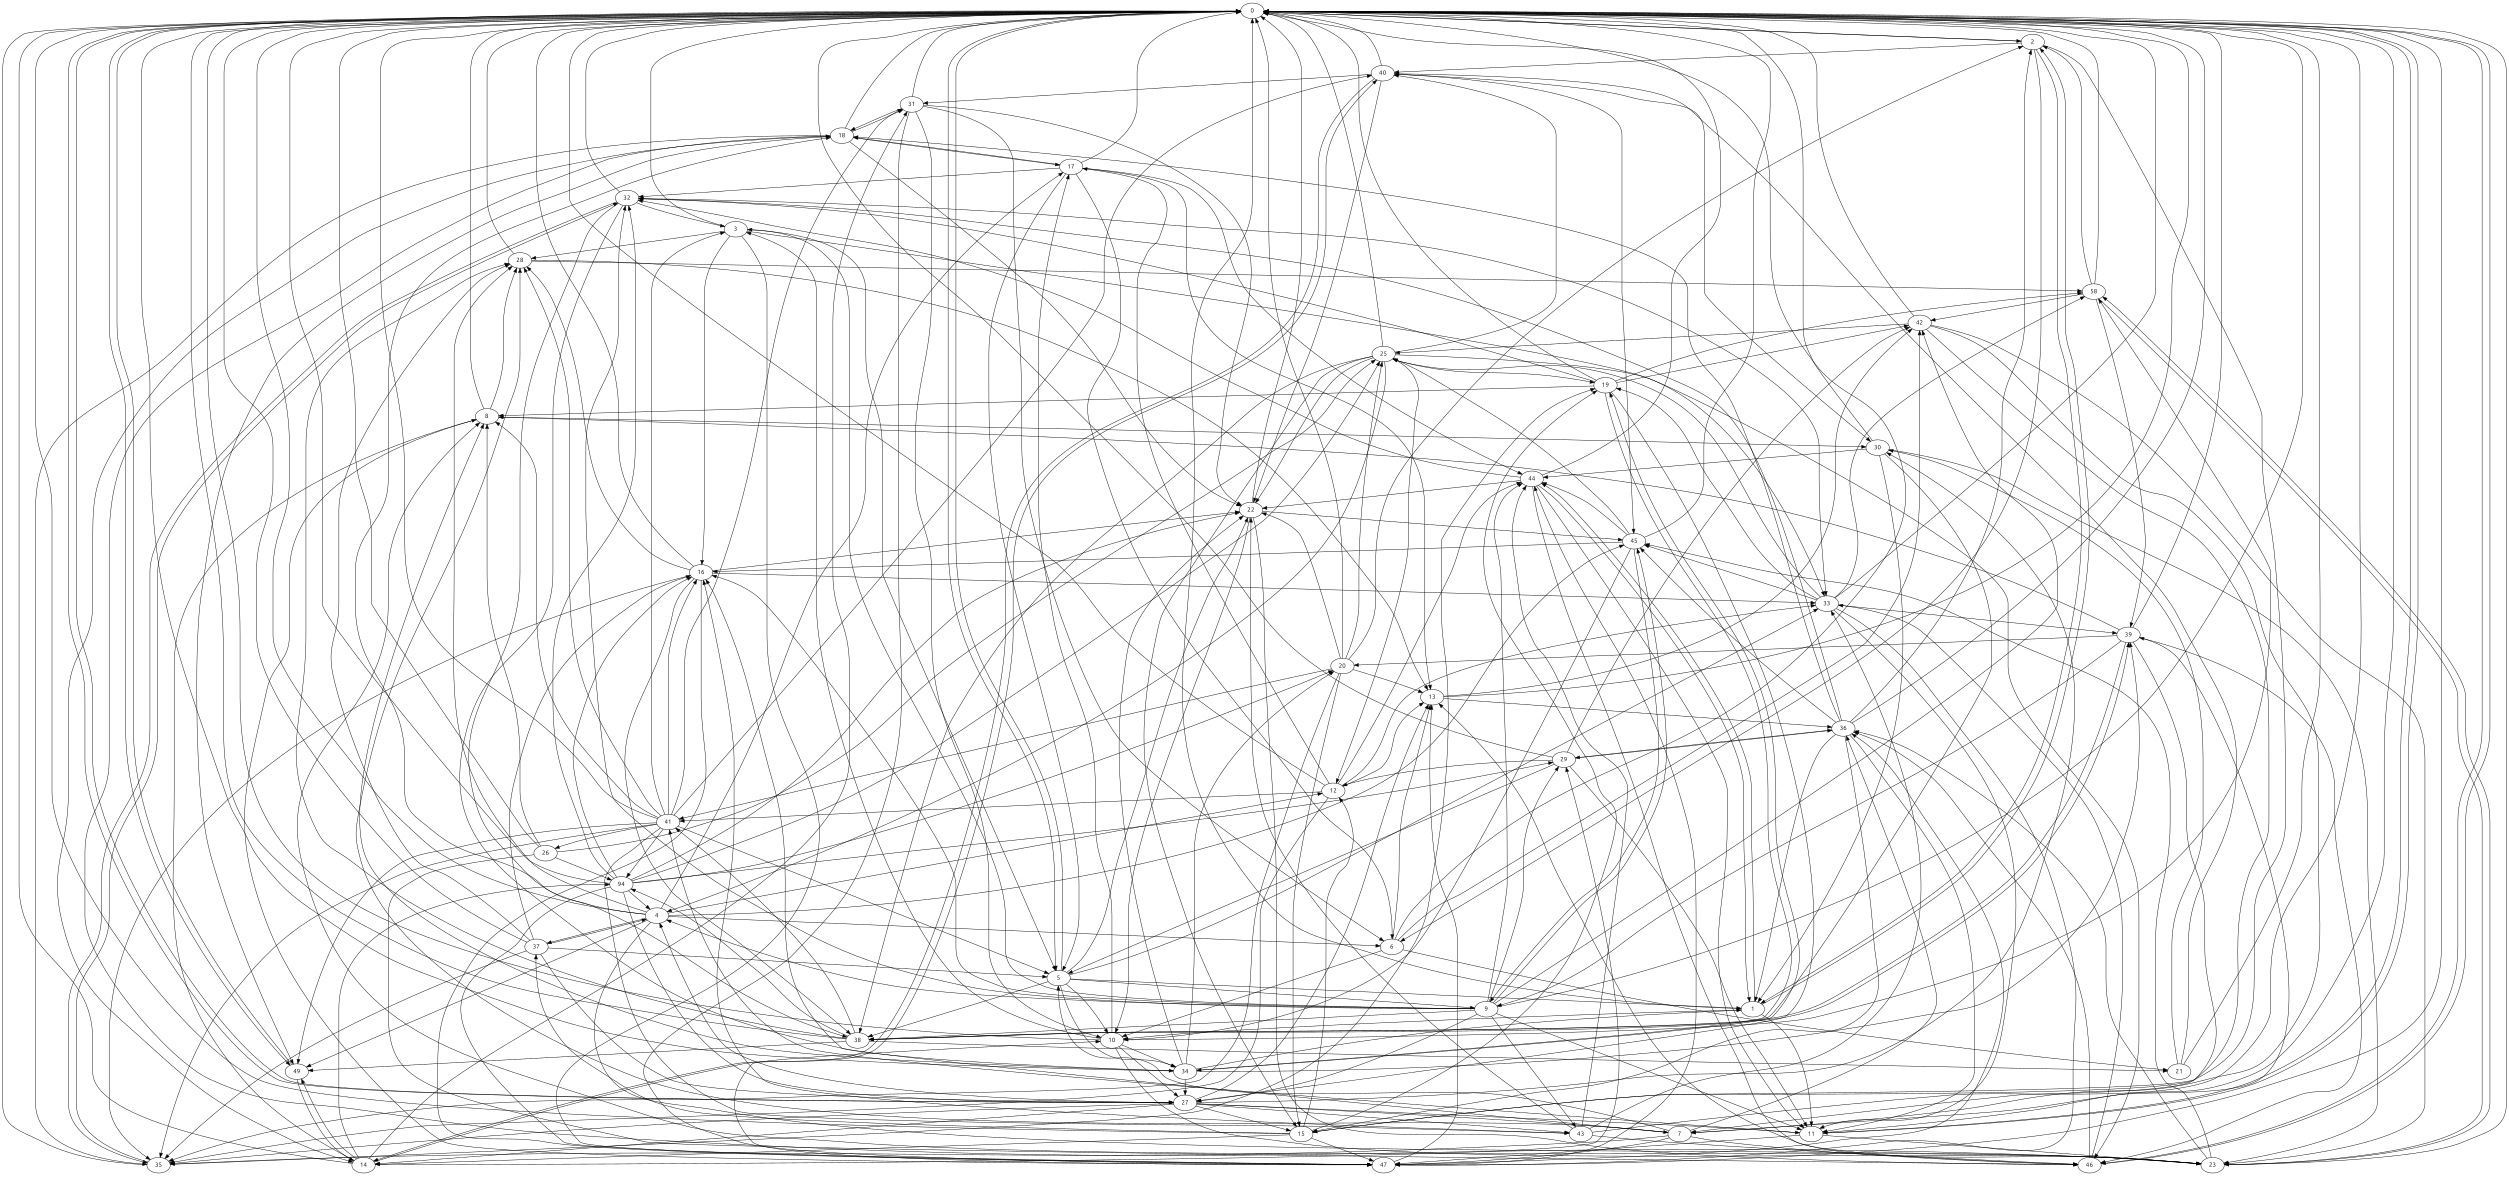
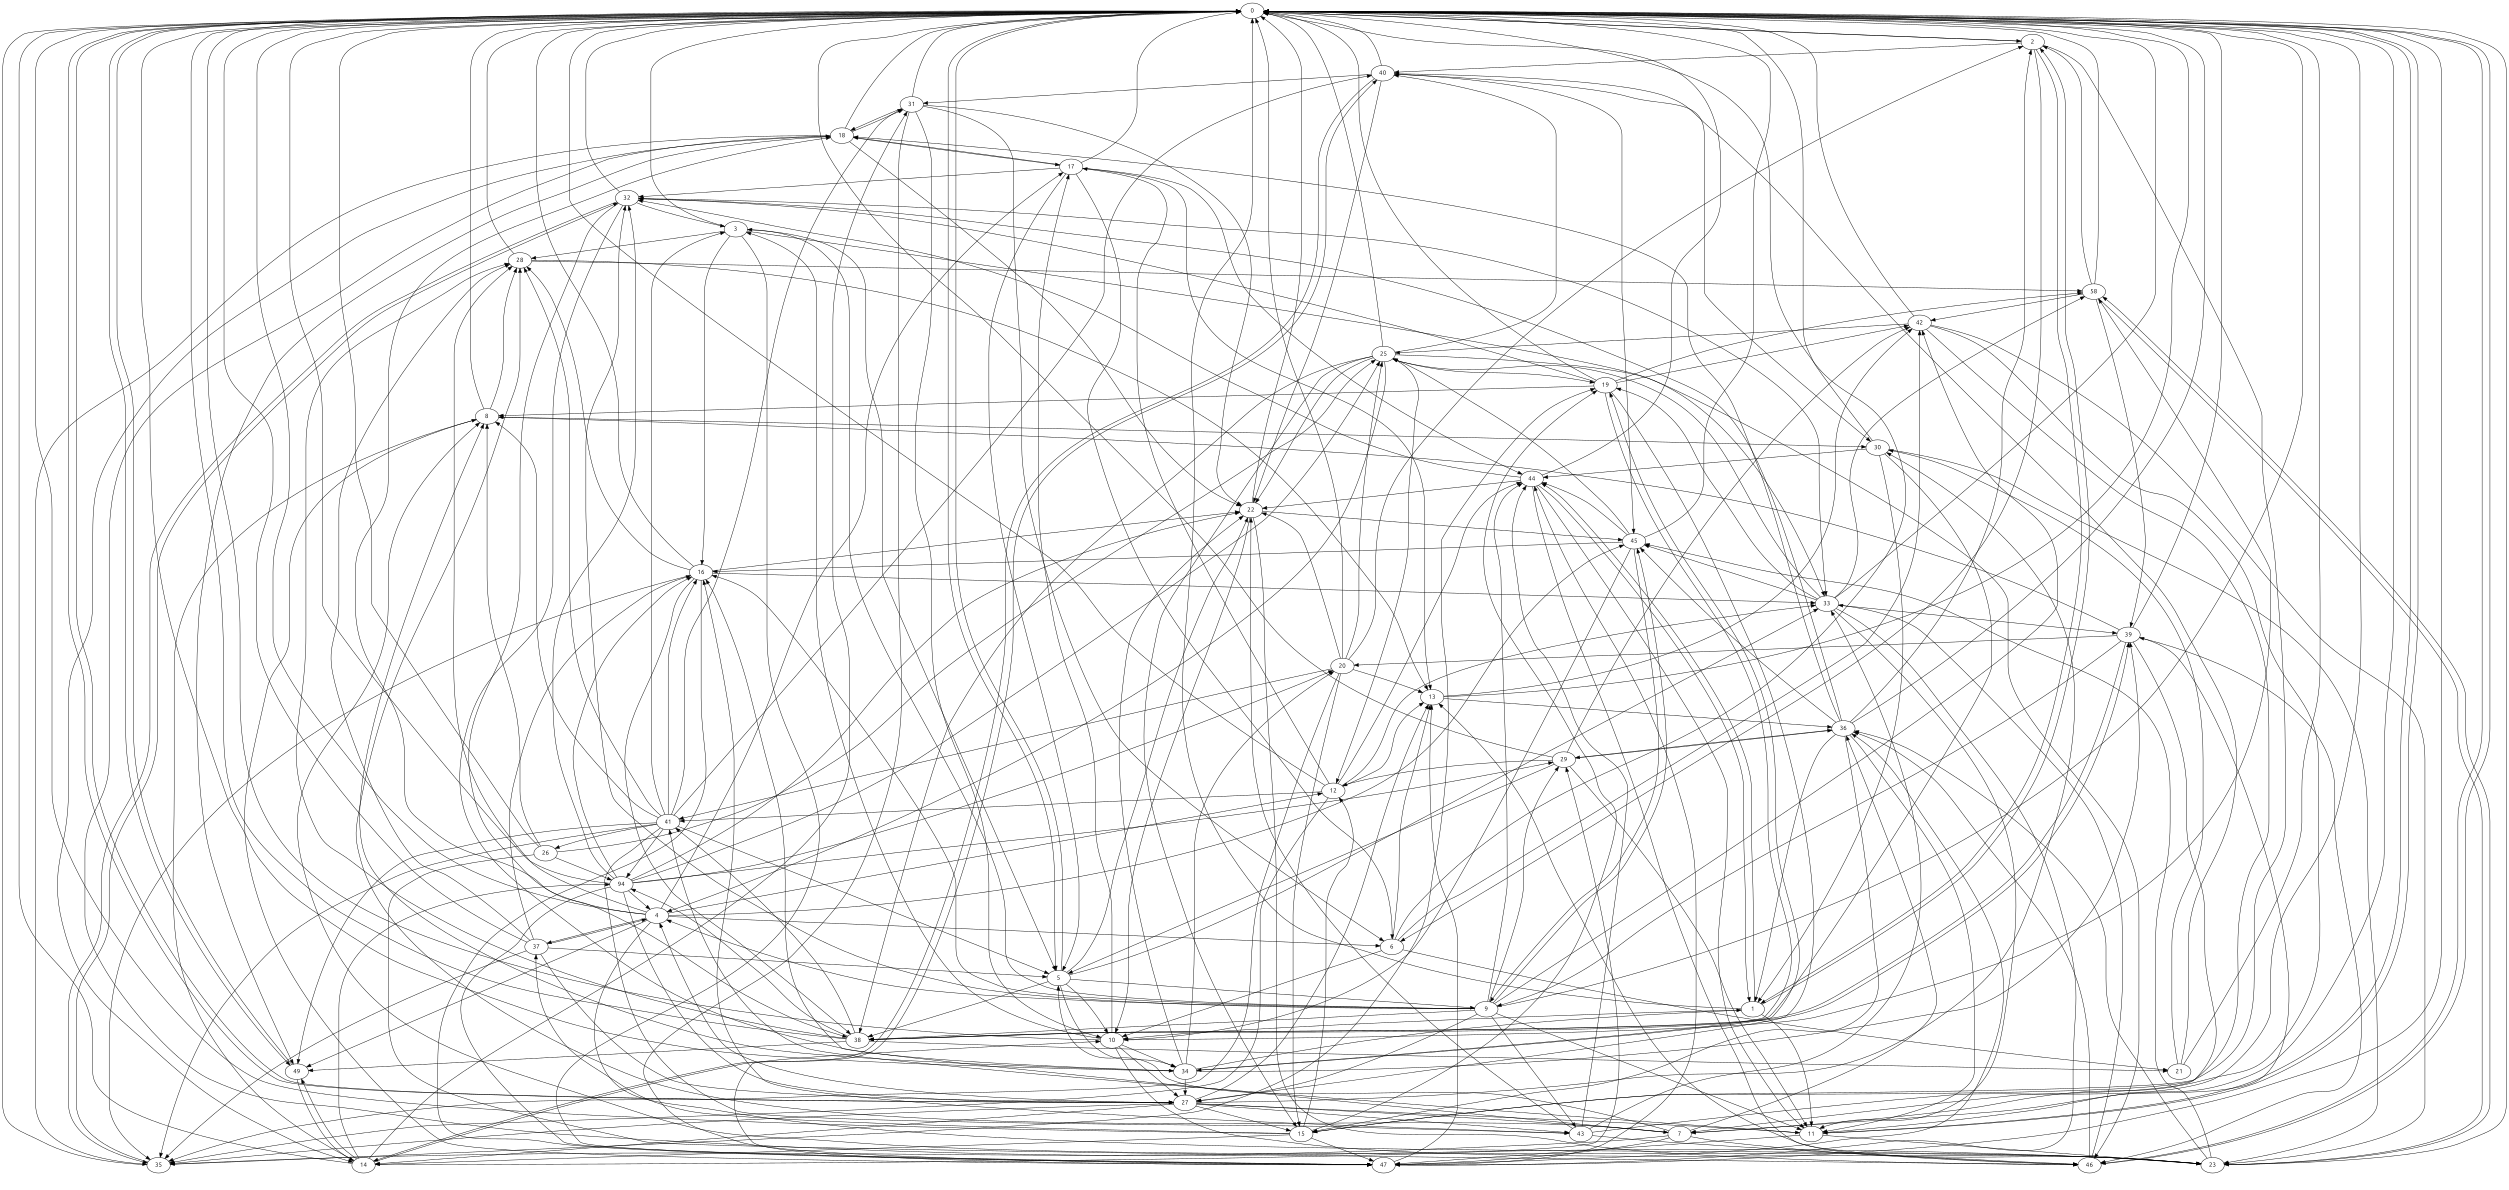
edge "41" -> "0": removed
edge "5" -> "1": removed
